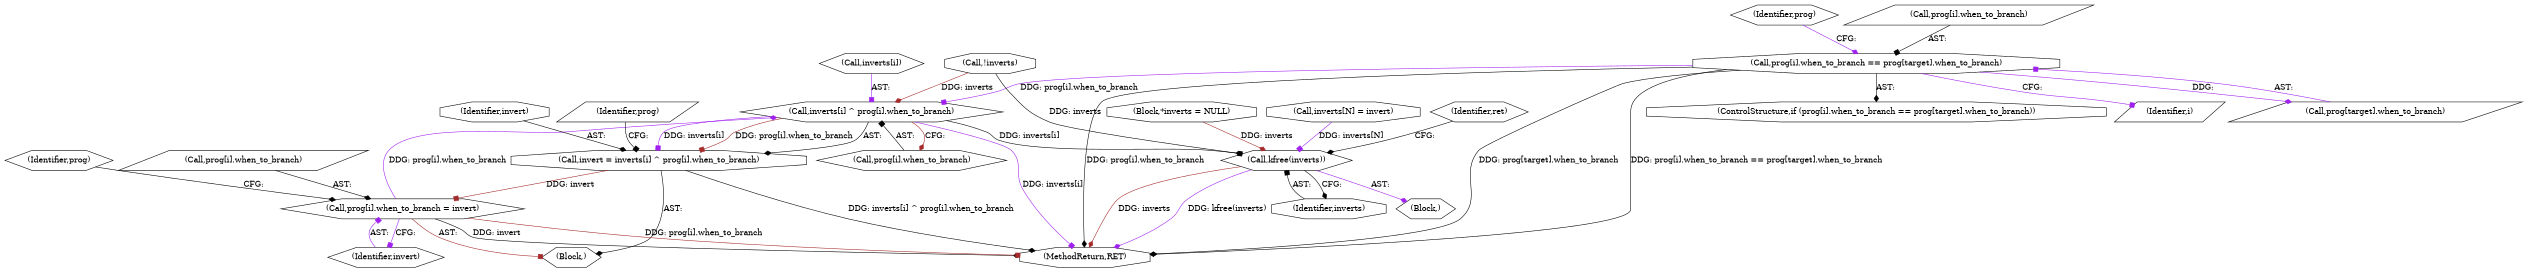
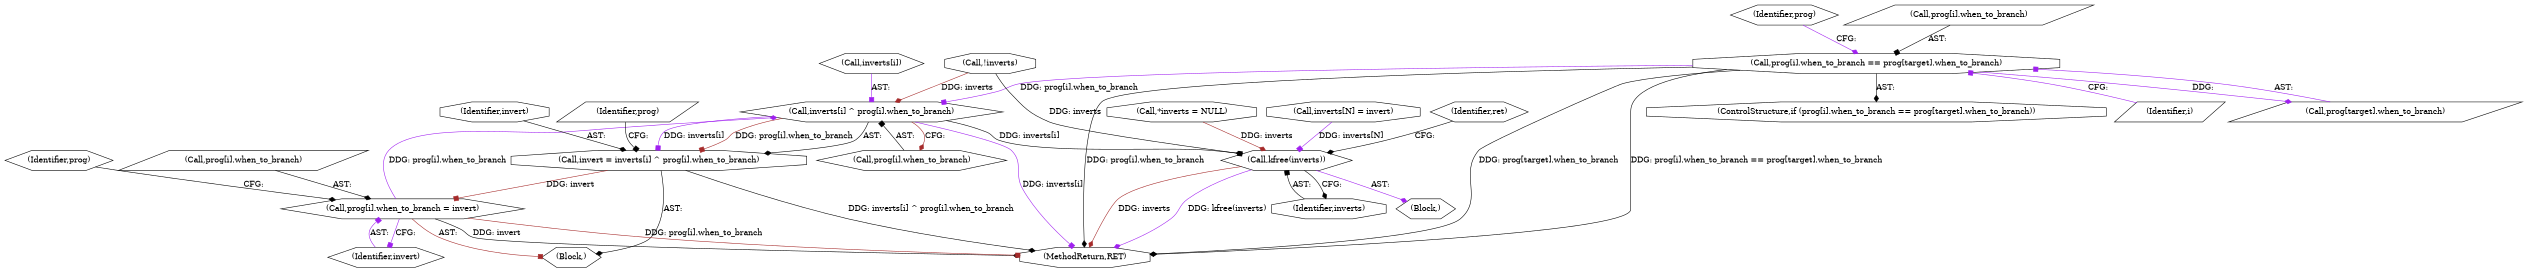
edge "(Call,prog[i].when_to_branch == prog[target].when_to_branch)" -> "(Identifier,i)": reversed
node "(Block,*inverts = NULL)": label "(Block,*inverts = NULL)" -> "(Call,*inverts = NULL)"
